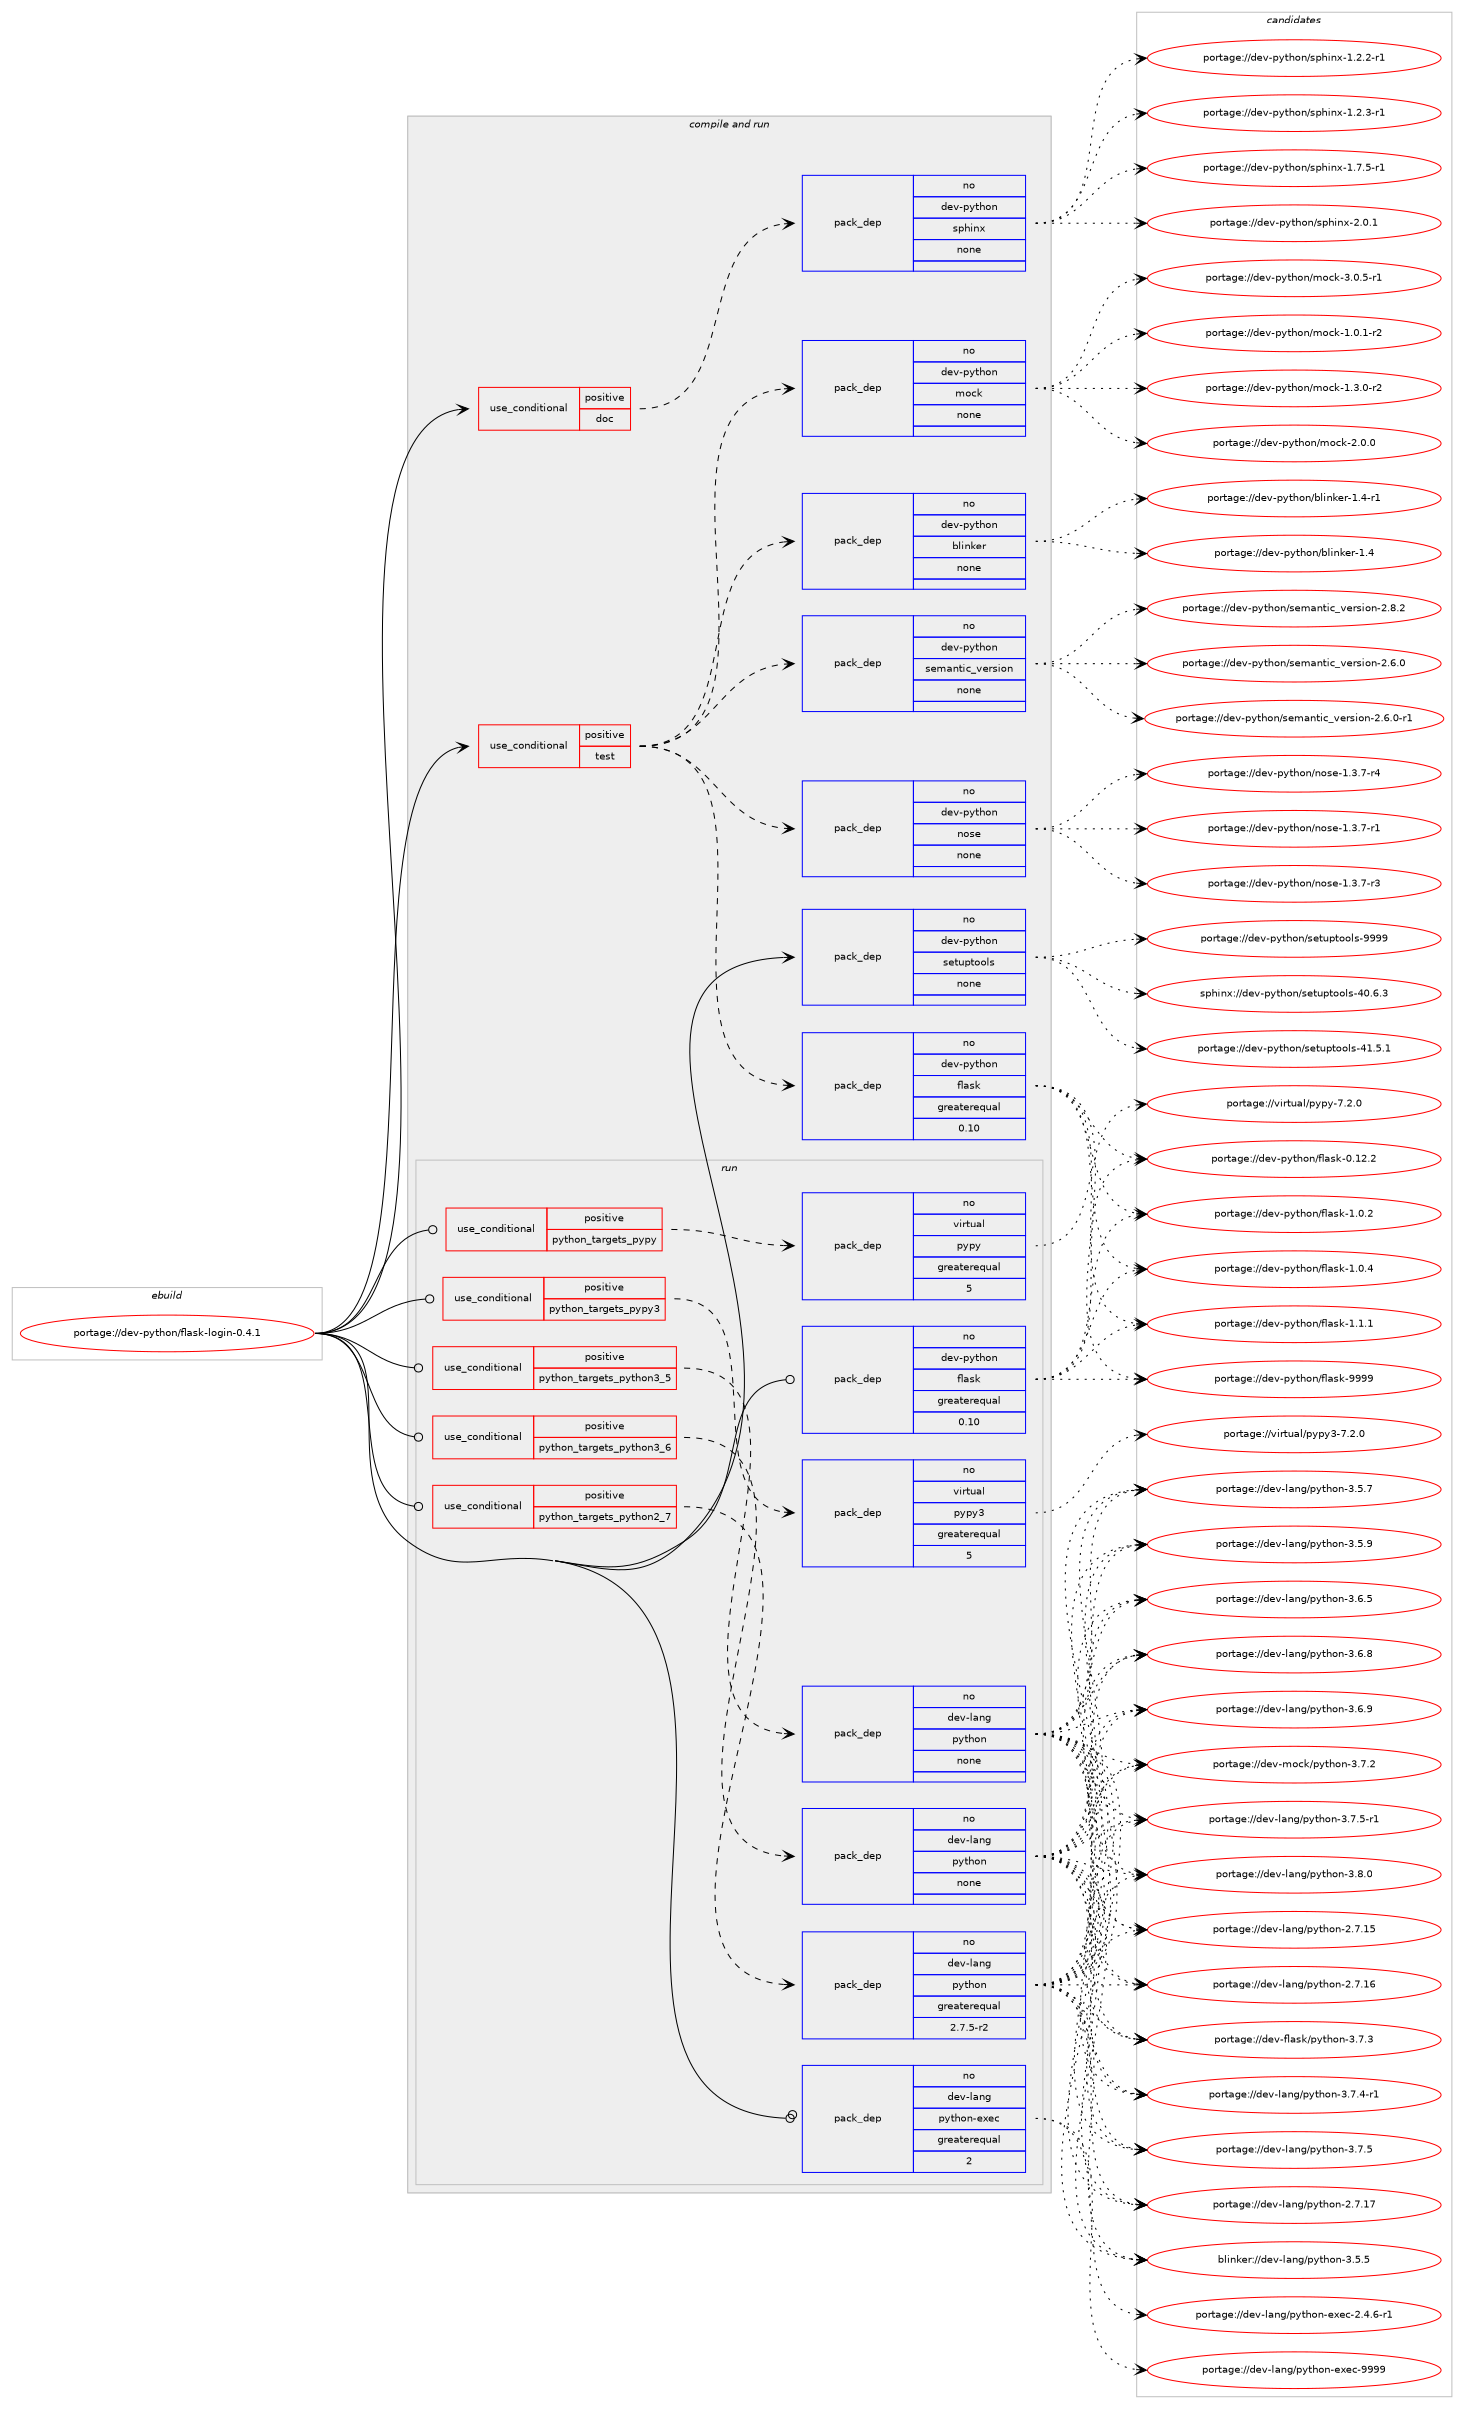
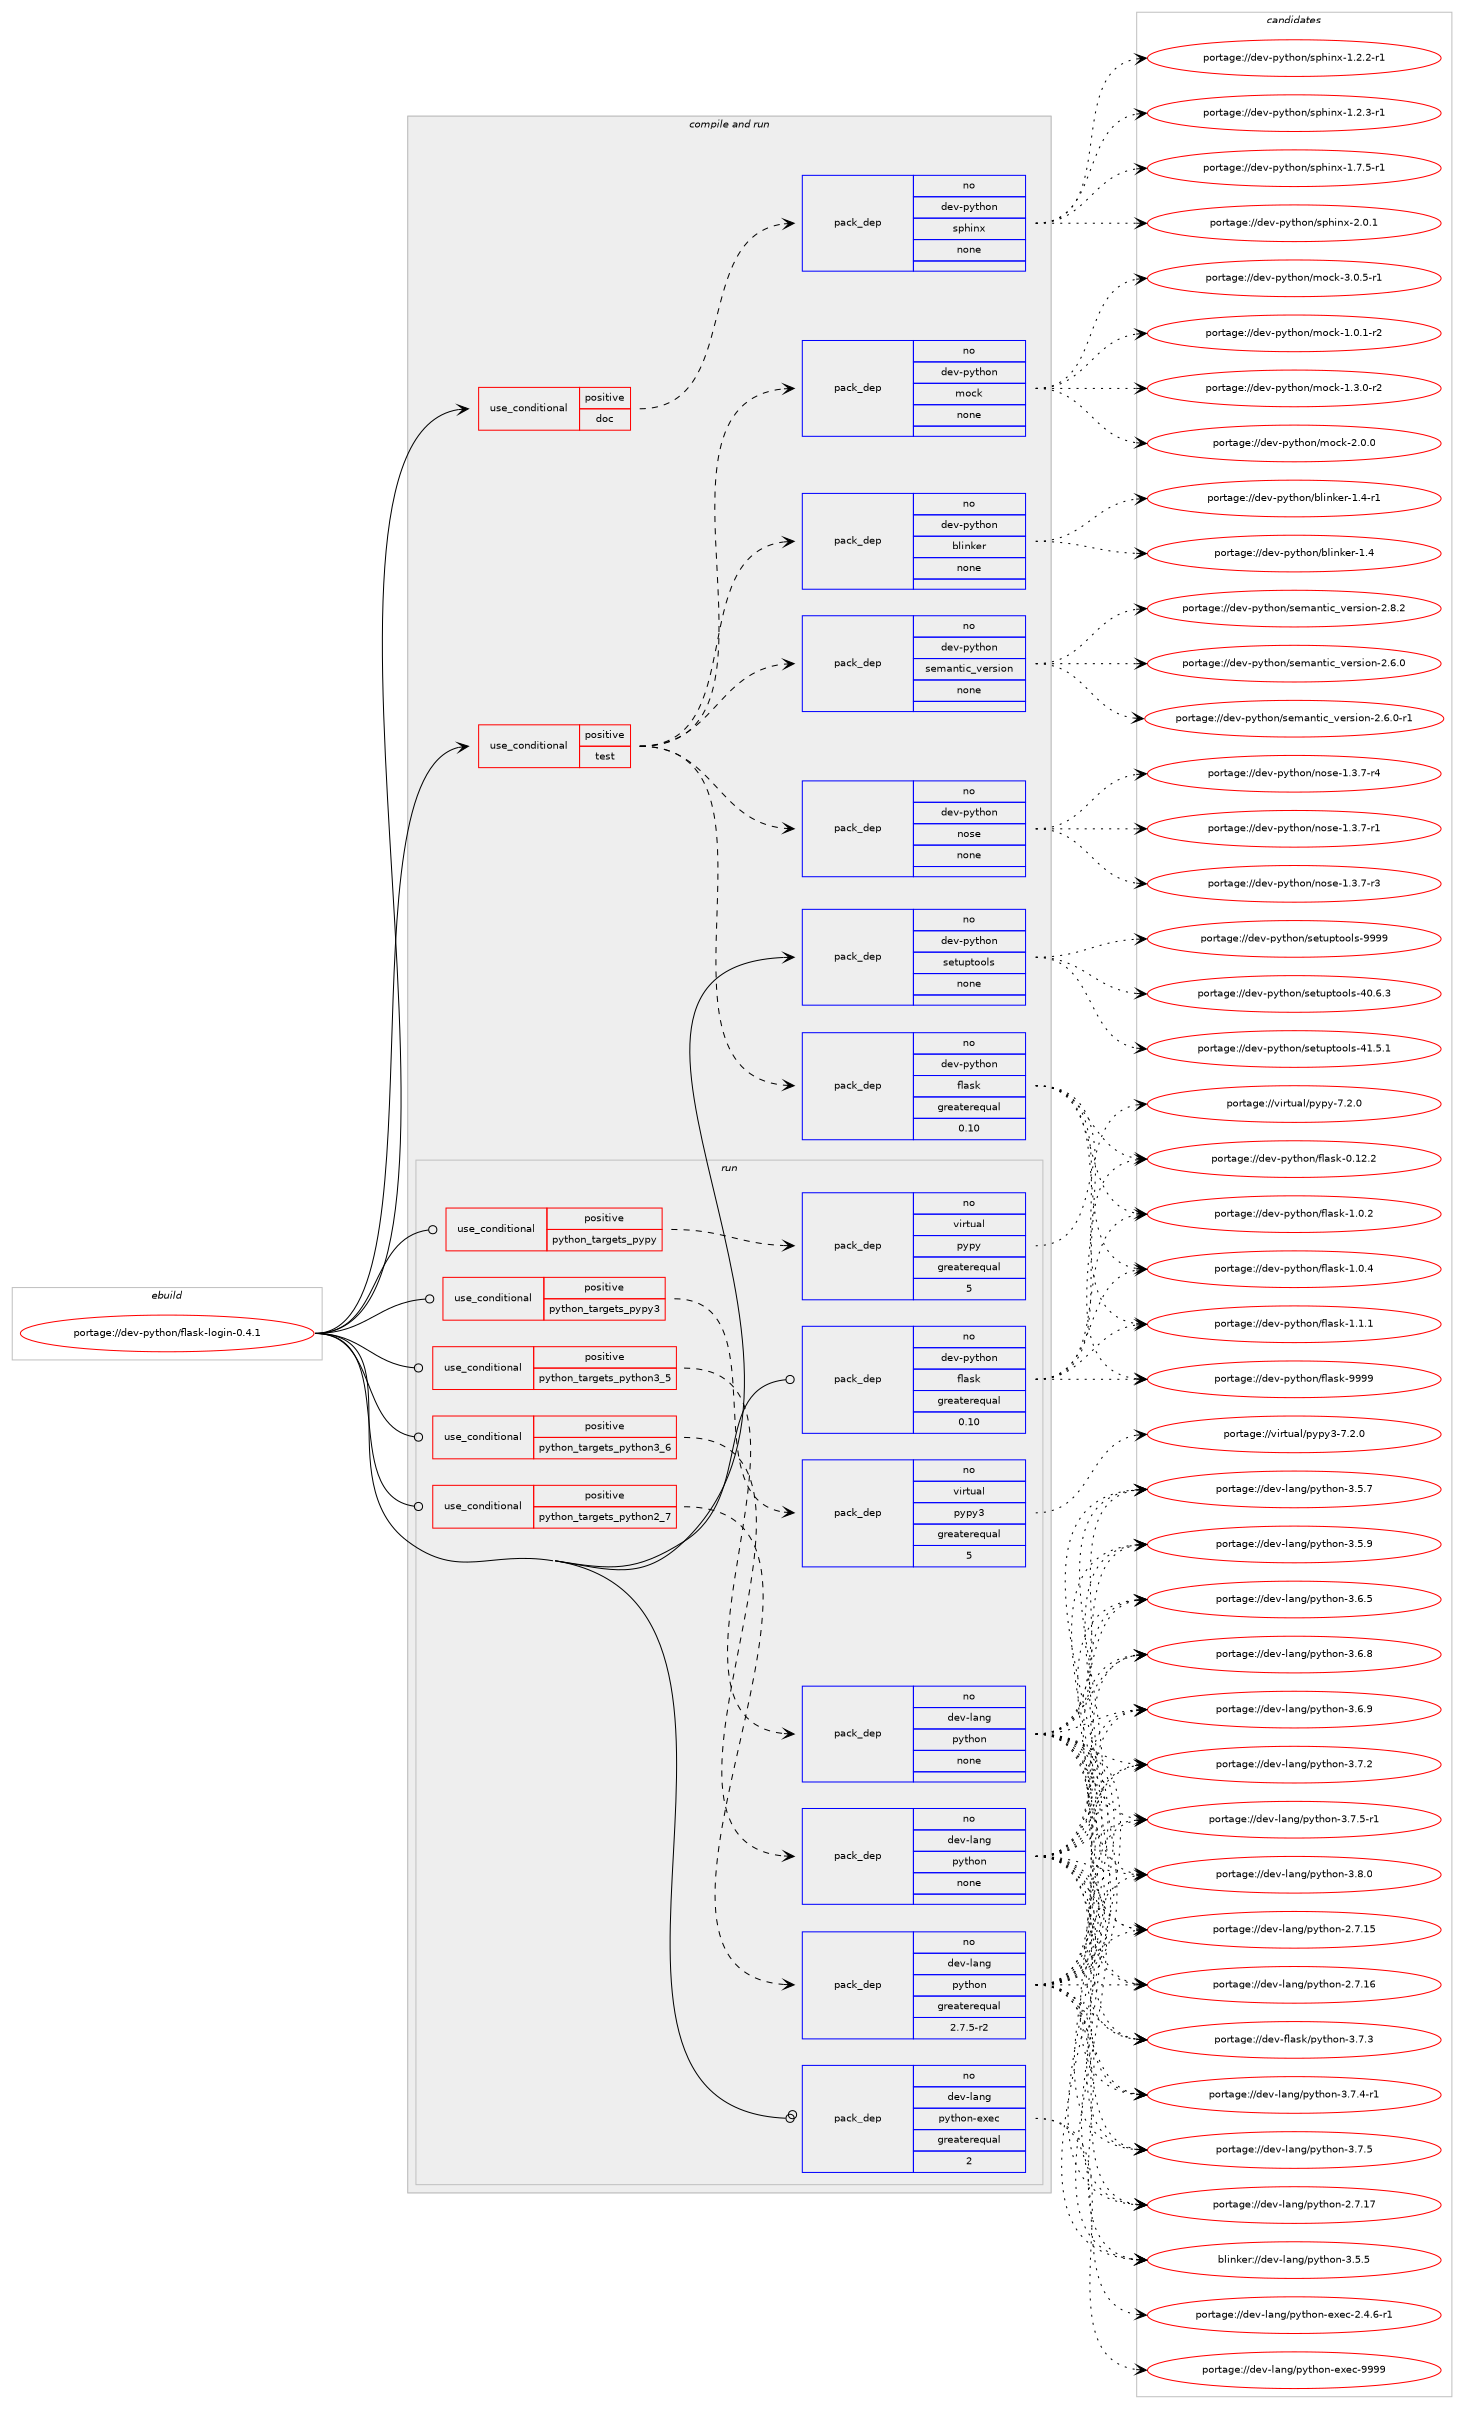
node "sphinx://dev-python/setuptools-40.6.3": label "sphinx://dev-python/setuptools-40.6.3" -> "portage://dev-python/setuptools-40.6.3"
node "portage://dev-mock/python-3.7.2": label "portage://dev-mock/python-3.7.2" -> "portage://dev-lang/python-3.7.2"
